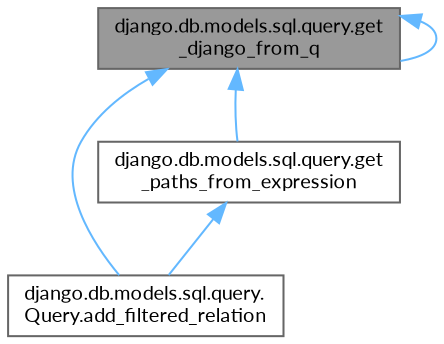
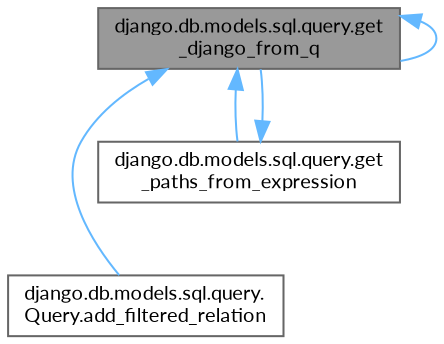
edge "django.db.models.sql.query. Query.add_filtered_relation" -> "django.db.models.sql.query.get _paths_from_expression": now "django.db.models.sql.query.get _django_from_q" -> "django.db.models.sql.query.get _paths_from_expression"
